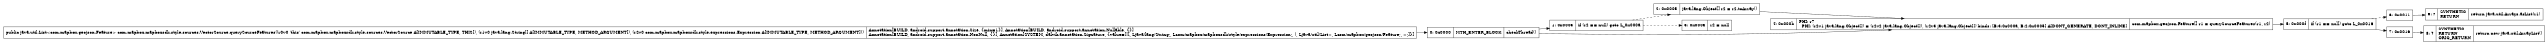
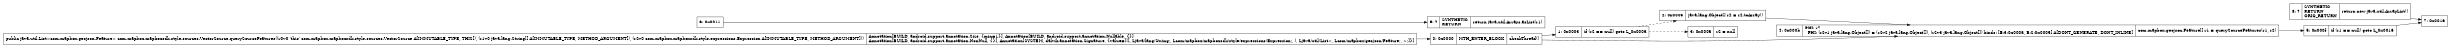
edge "5: 0x000f" -> "6: 0x0011": removed
edge "7: 0x0016" -> "8: ?": reversed
